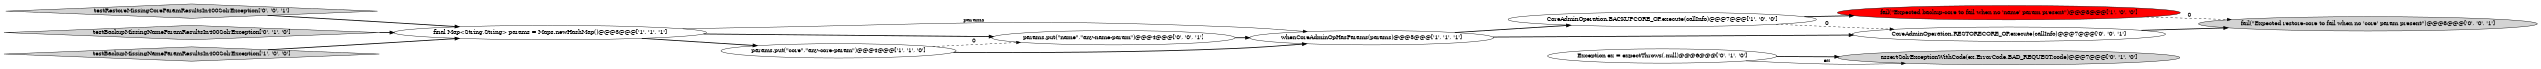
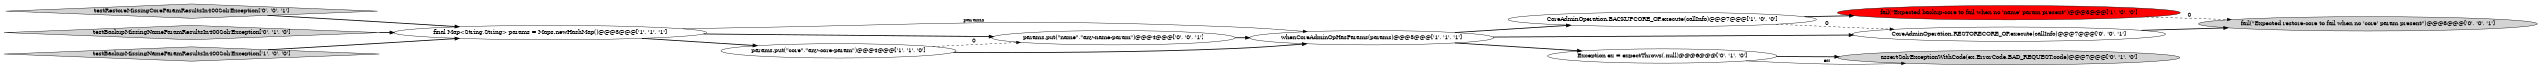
edge "whenCoreAdminOpHasParams(params)@@@5@@@['1', '1', '1']" -> "Exception ex = expectThrows(,null)@@@6@@@['0', '1', '0']": added
